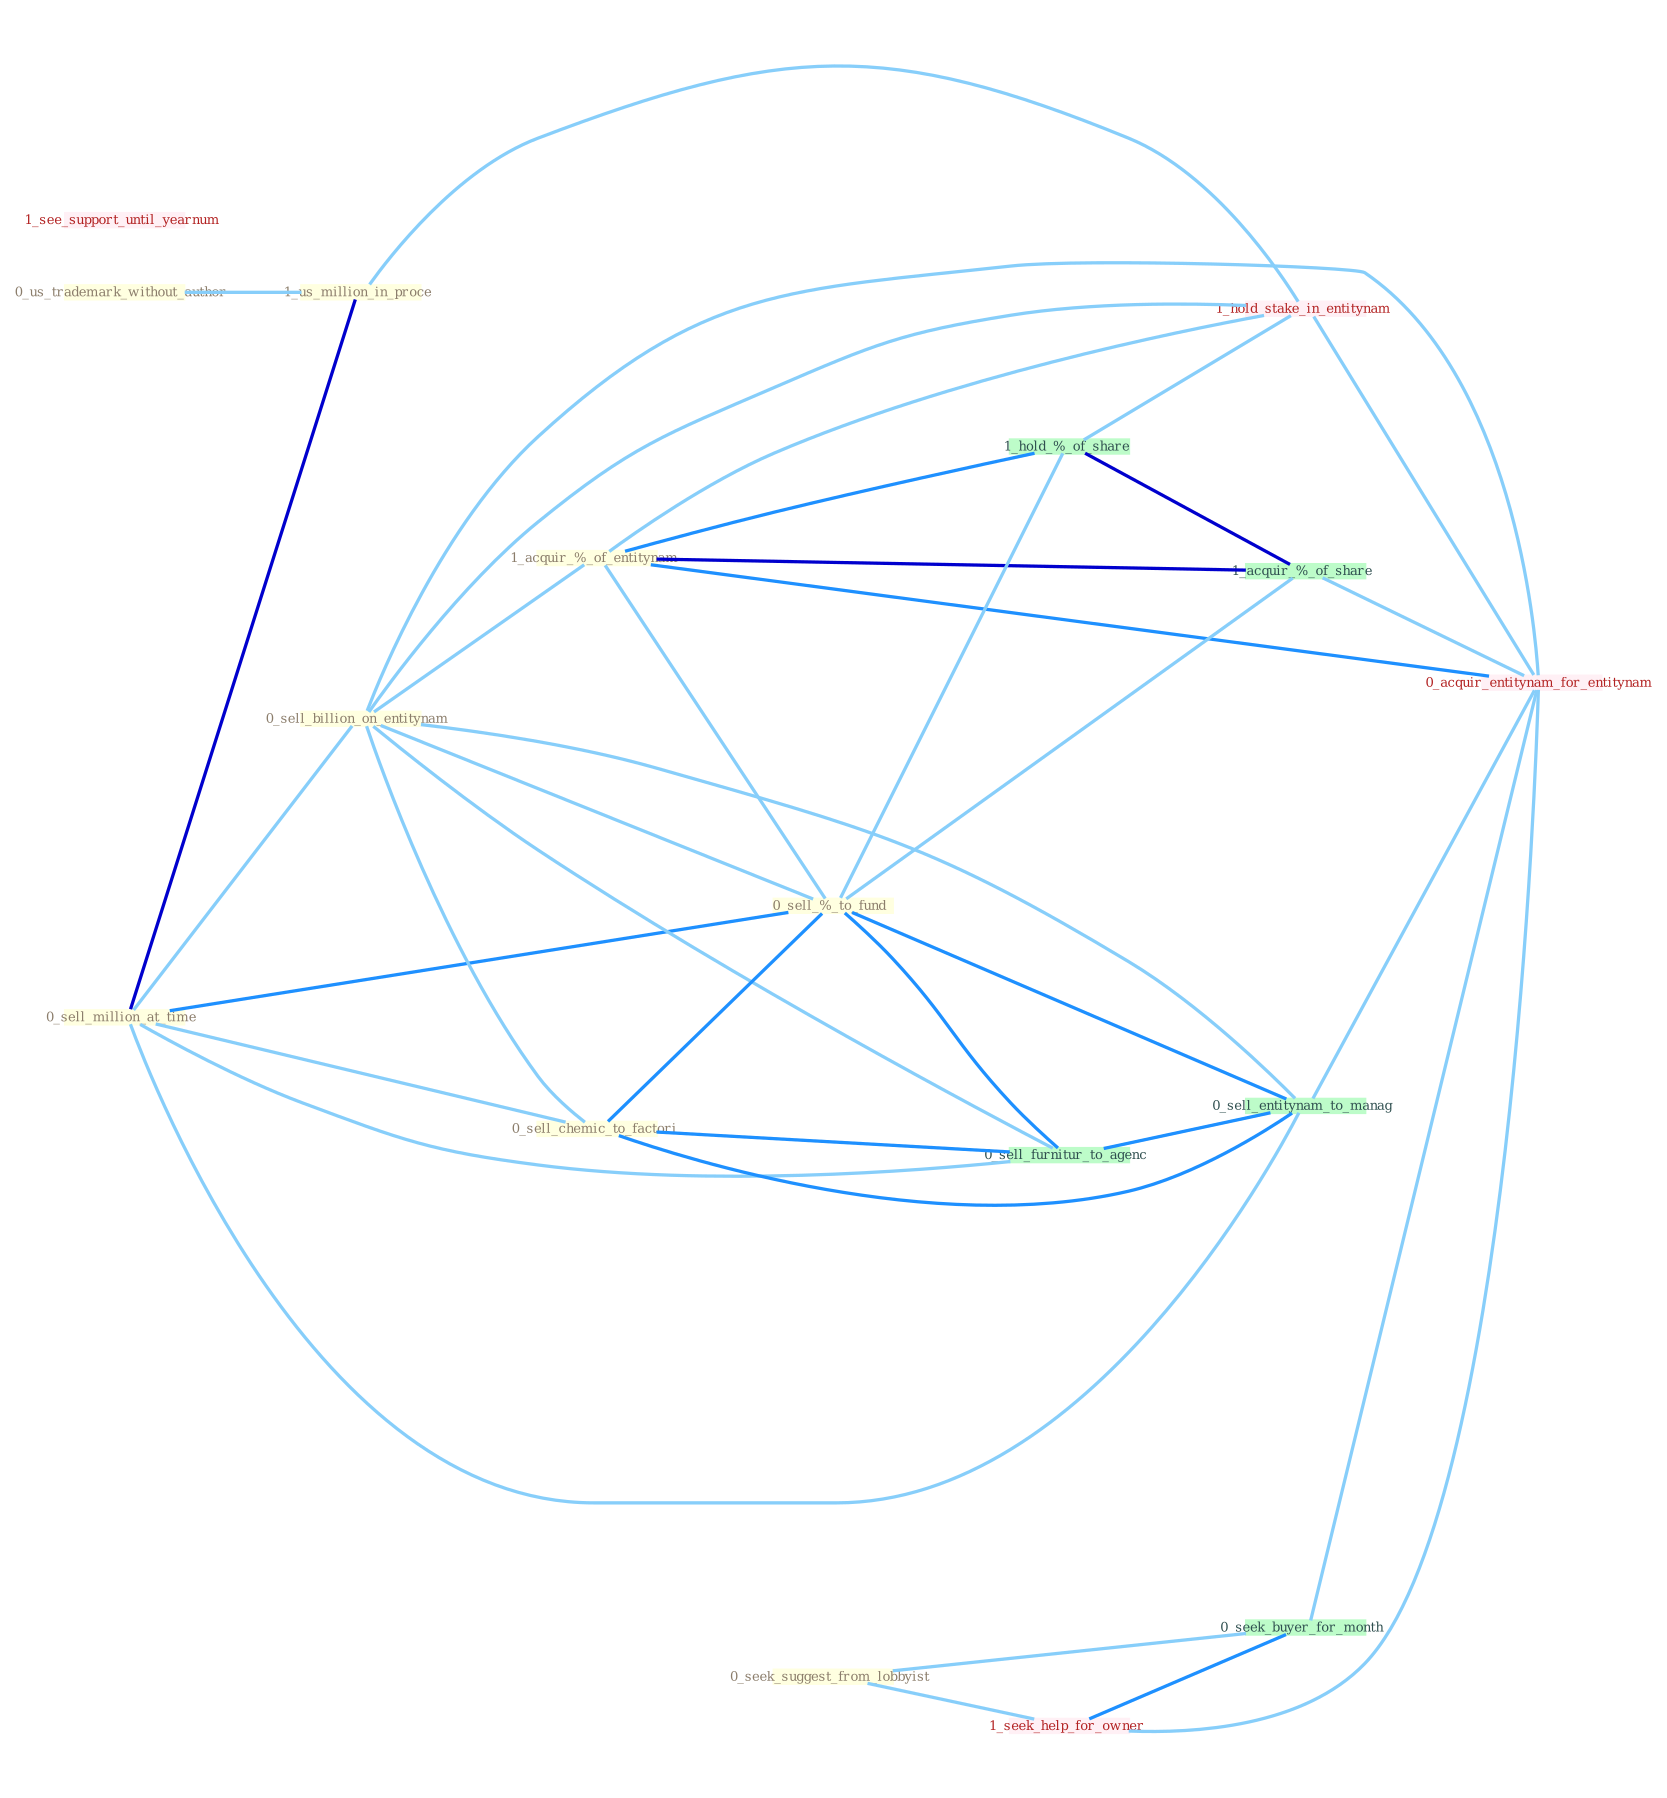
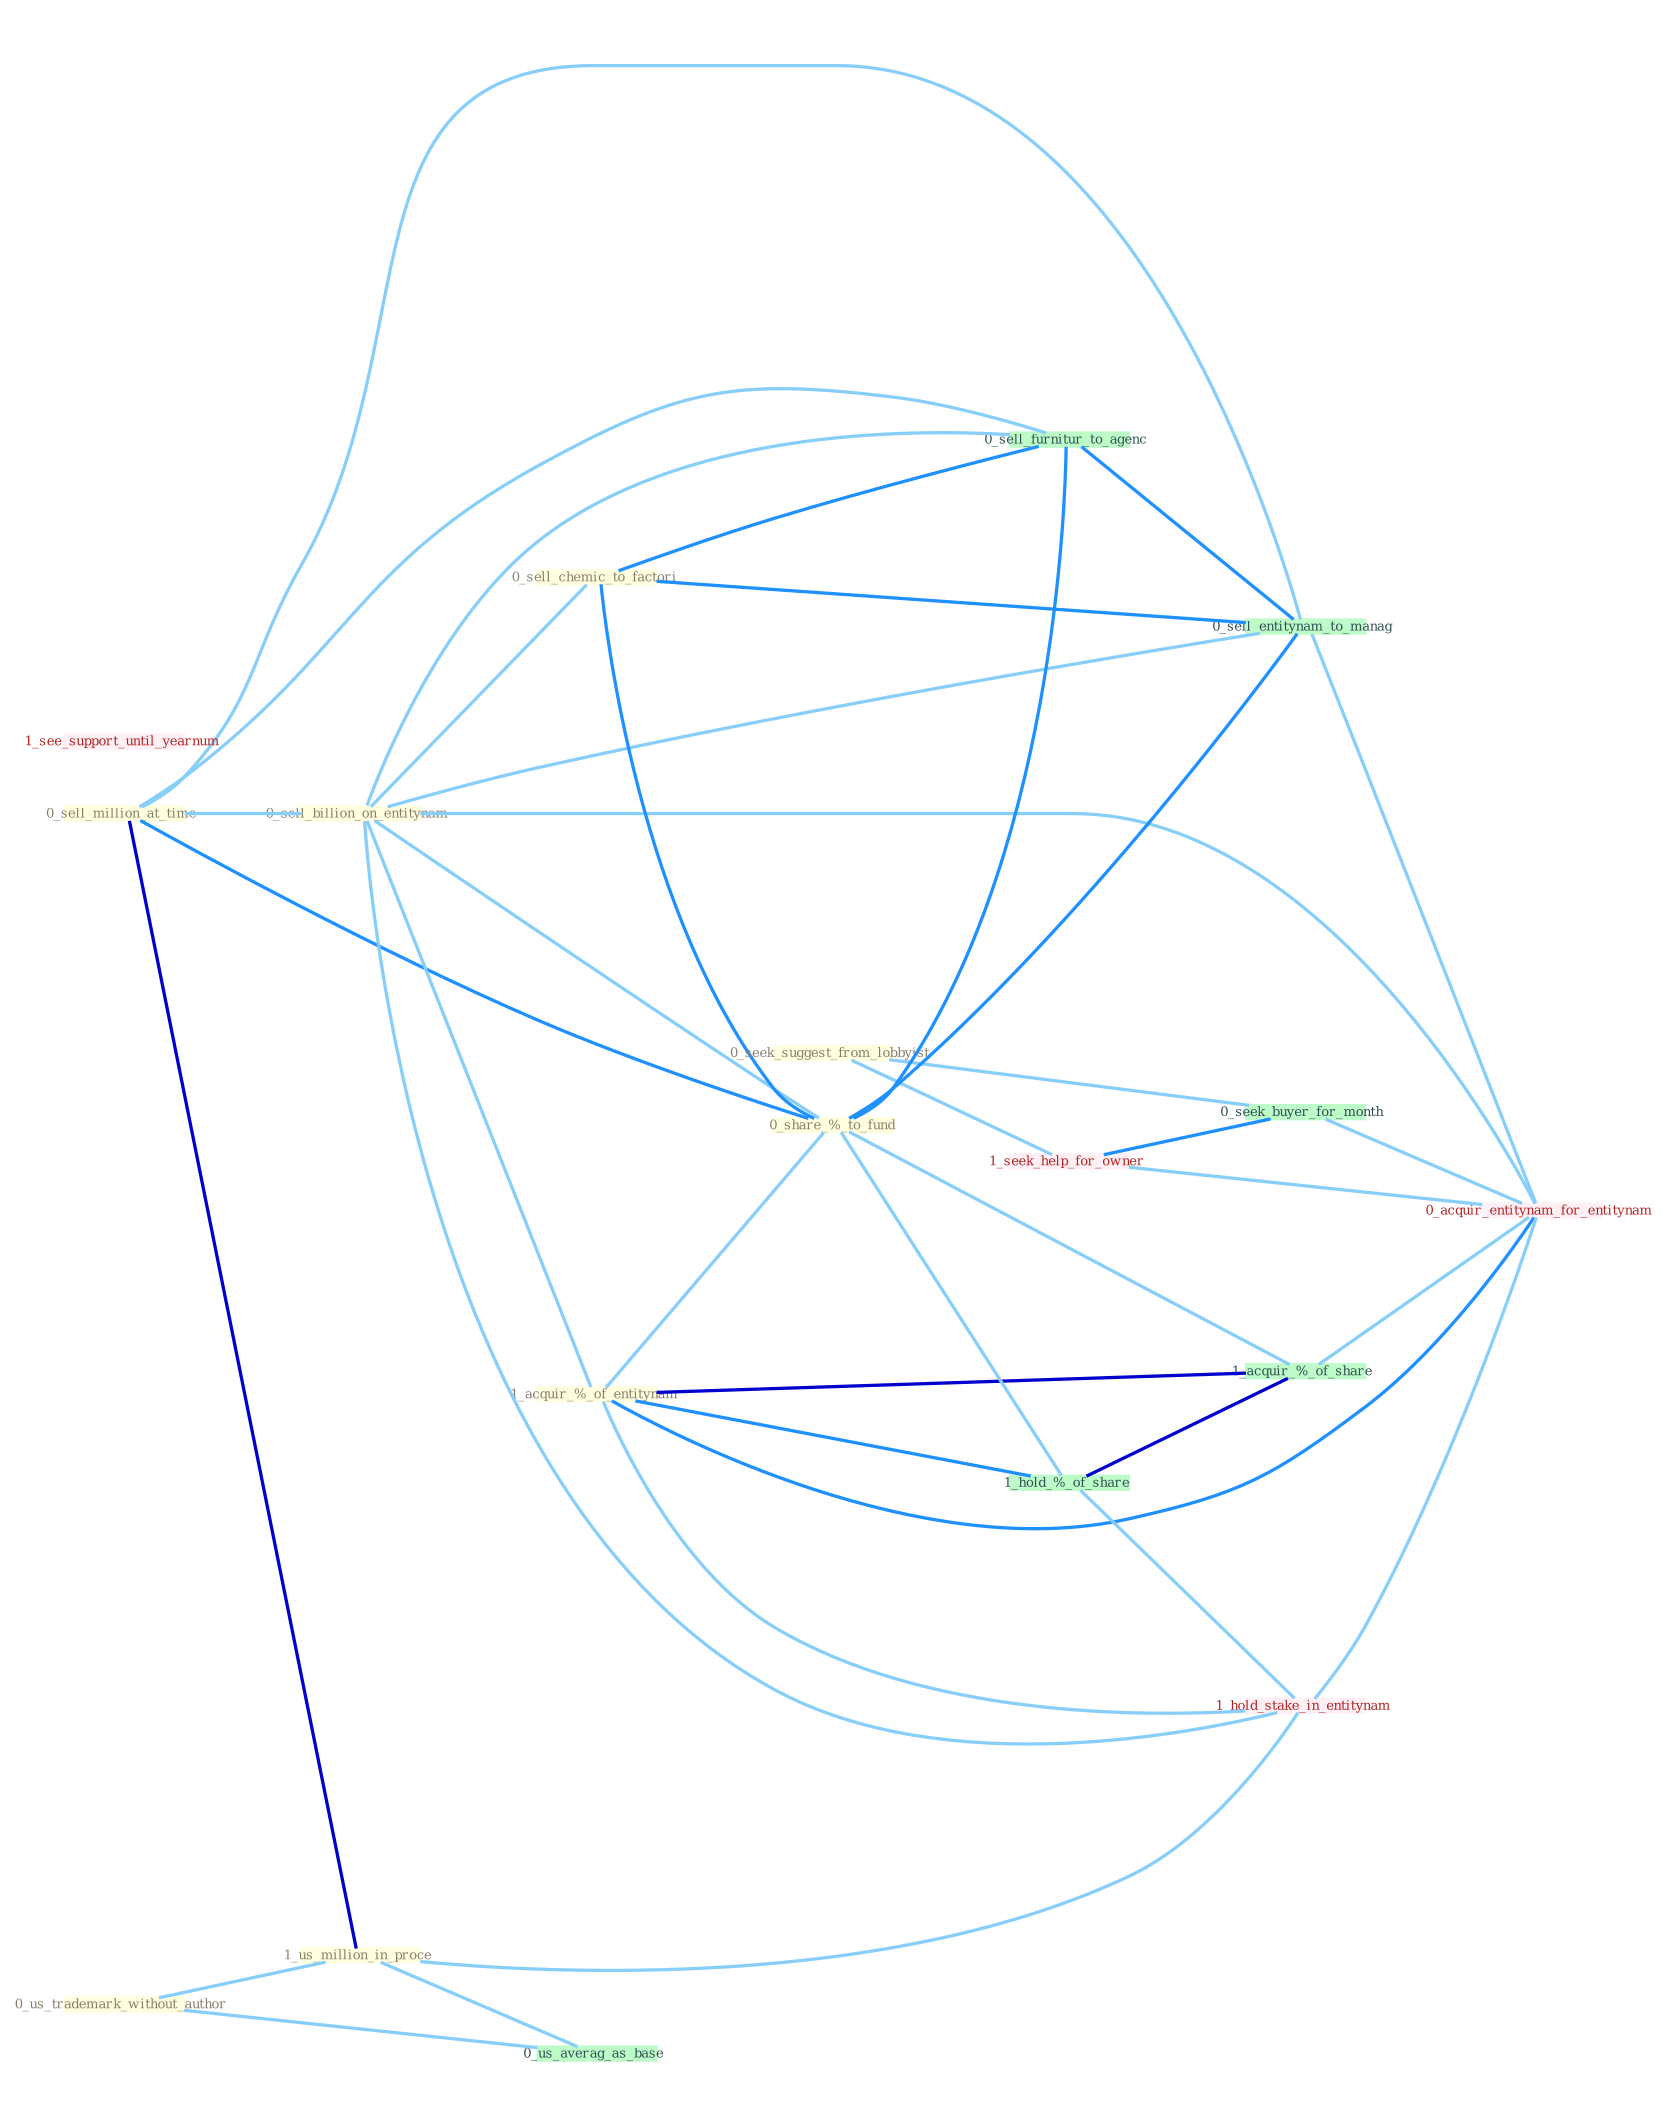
node "0_sell_%_to_fund": label "0_sell_%_to_fund" -> "0_share_%_to_fund"
edge "0_sell_million_at_time" -- "0_sell_chemic_to_factori": removed
node "0_us_averag_as_base": added
